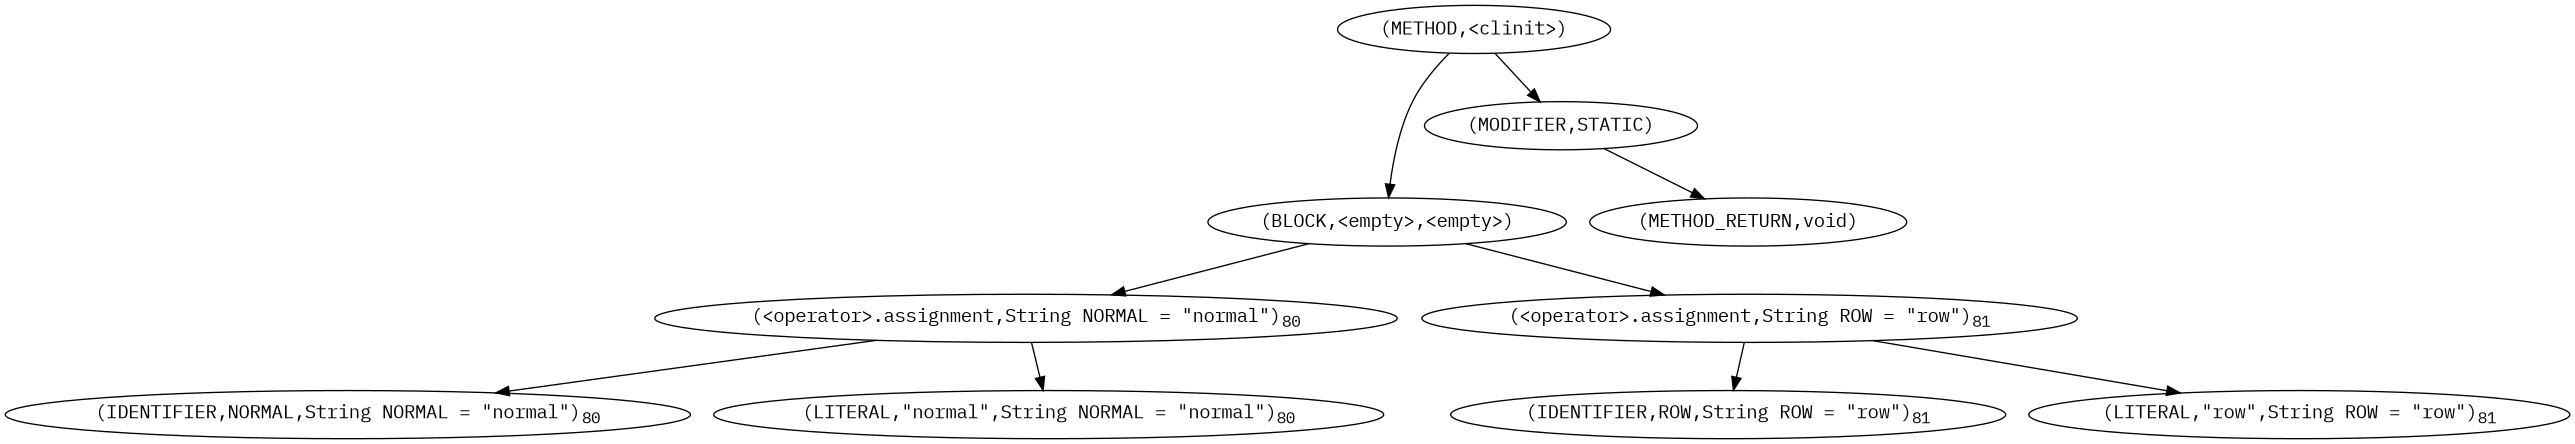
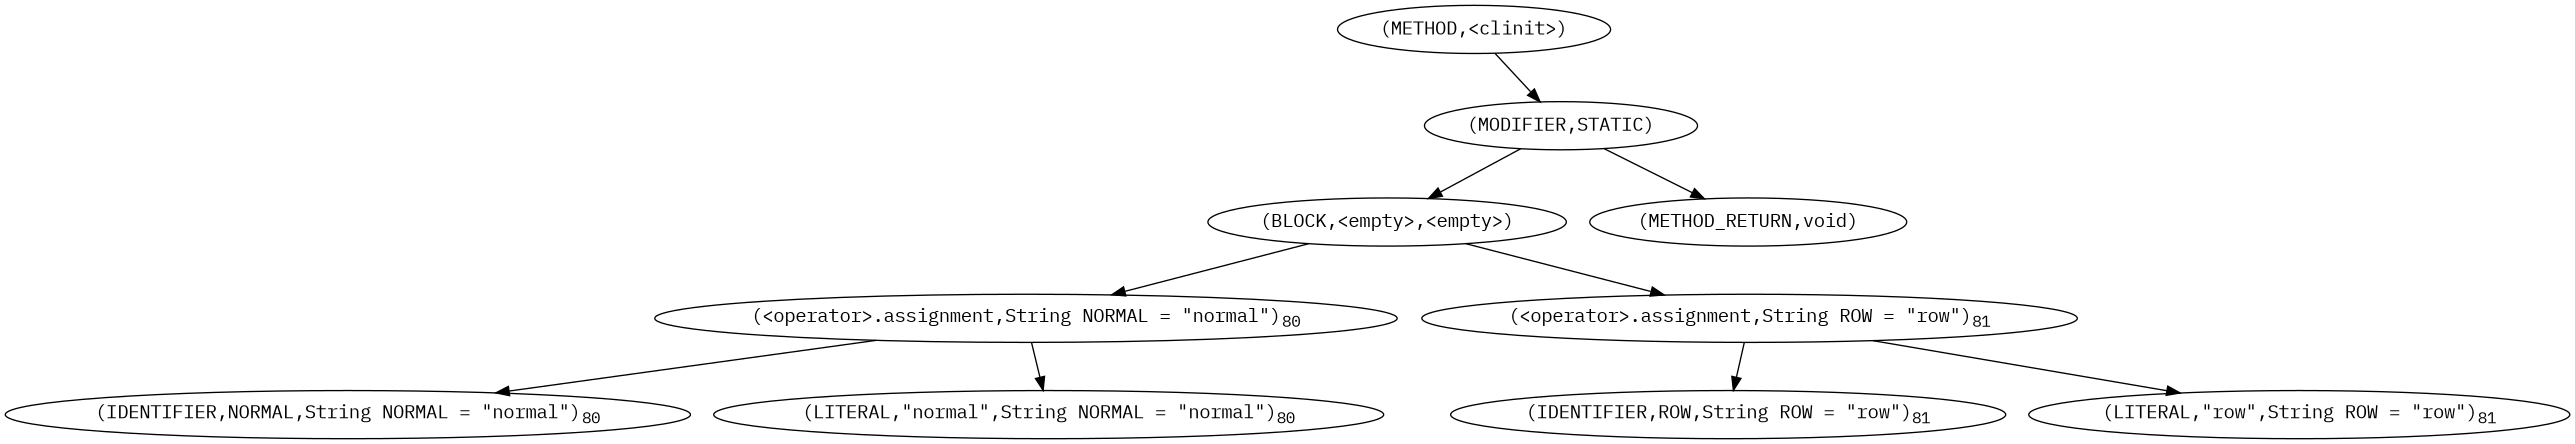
edge "(METHOD,<clinit>)" -> "(BLOCK,<empty>,<empty>)": now "(MODIFIER,STATIC)" -> "(BLOCK,<empty>,<empty>)"
